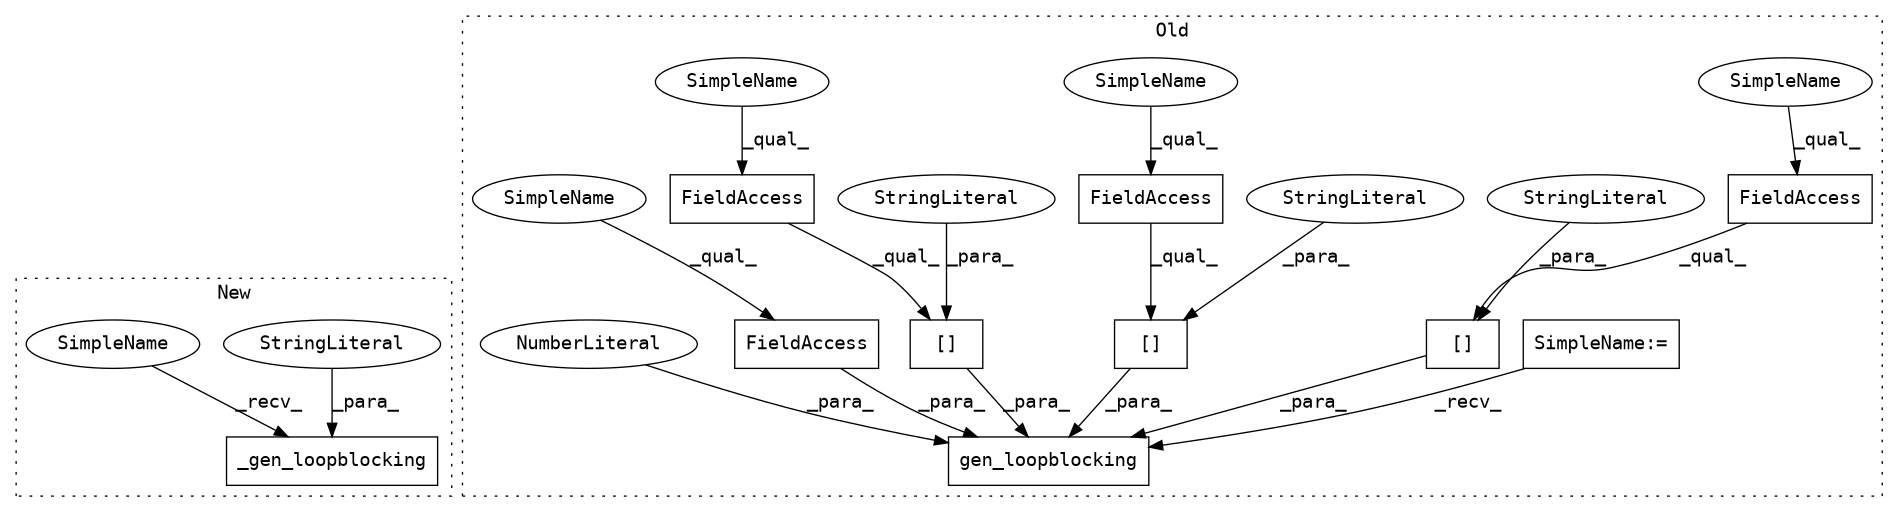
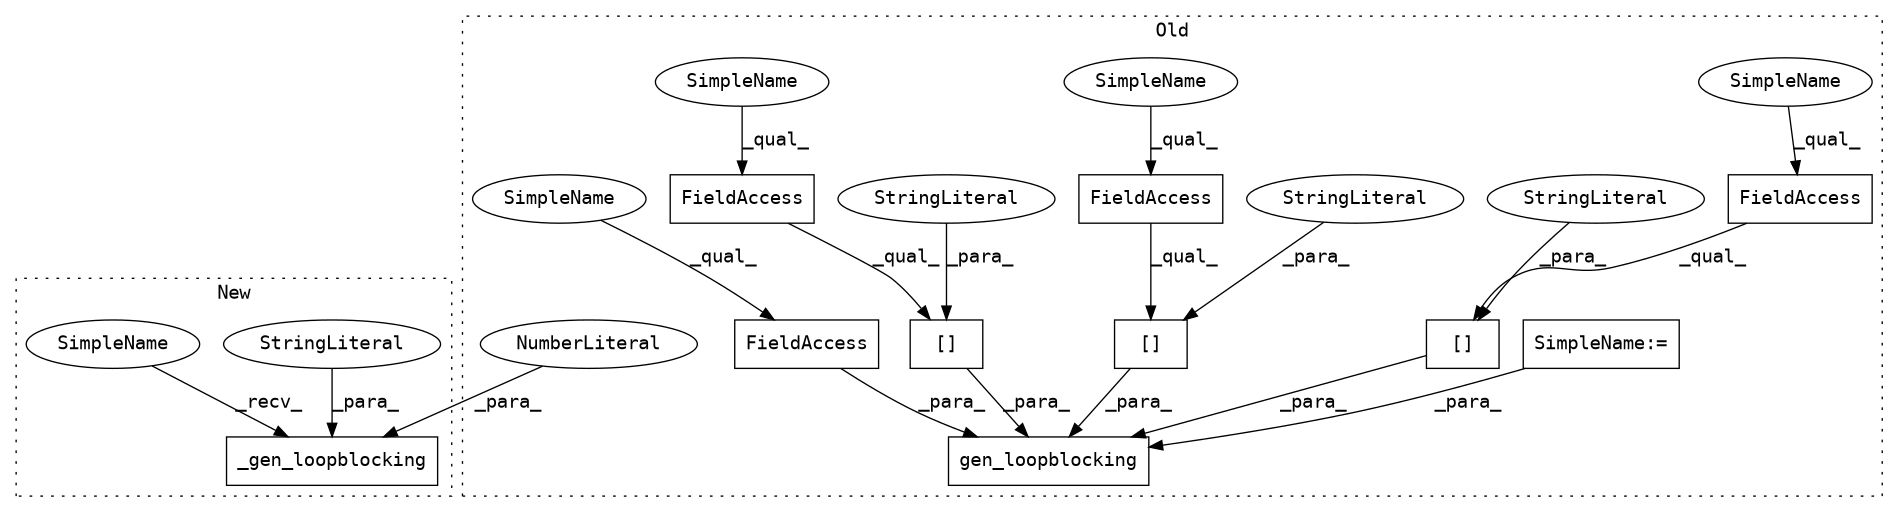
edge "SimpleName:=" -> "gen_loopblocking": label "_recv_" -> "_para_"
edge "NumberLiteral" -> "gen_loopblocking": now "NumberLiteral" -> "_gen_loopblocking"
